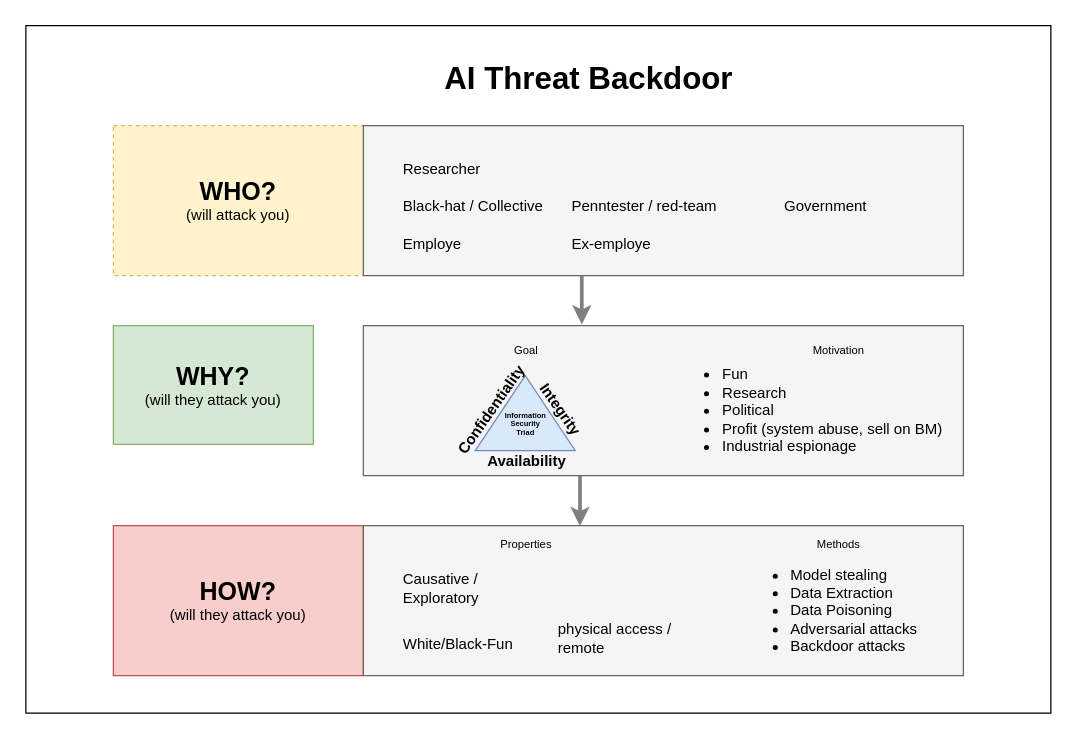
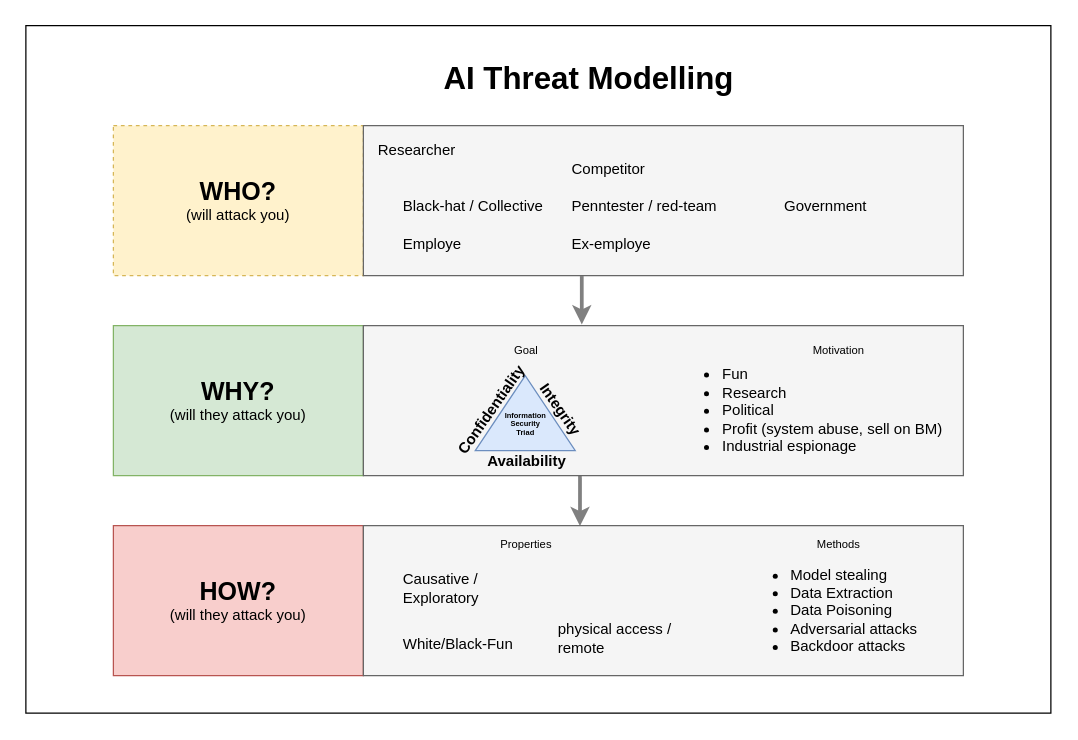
node "AI Threat Backdoor": label "AI Threat Backdoor" -> "AI Threat Modelling"
node "Researcher": moved (444, 169) -> (419, 151)
node "Competitor": added
node "WHY? (will they attack you)": size 200x119 -> 250x150
